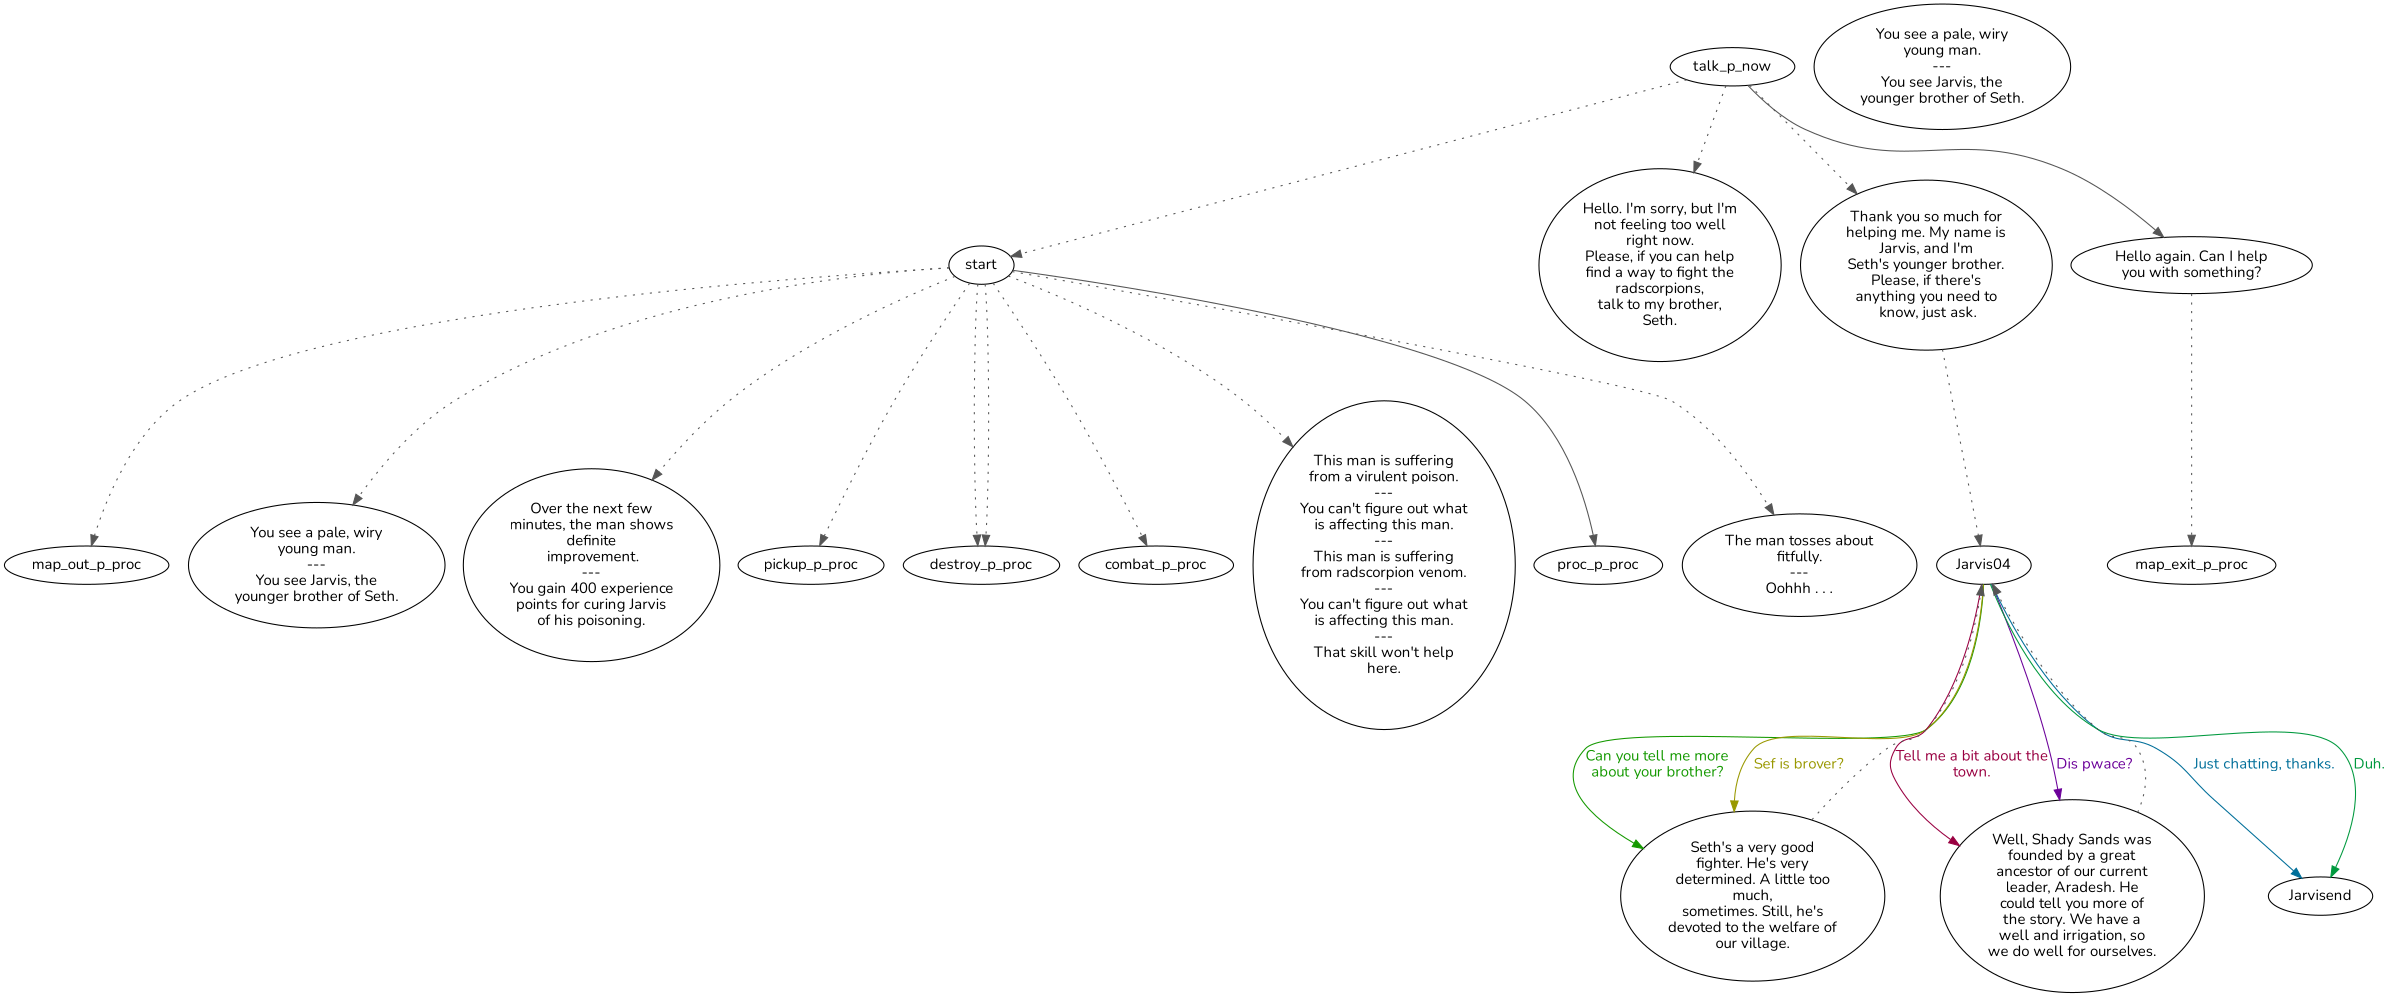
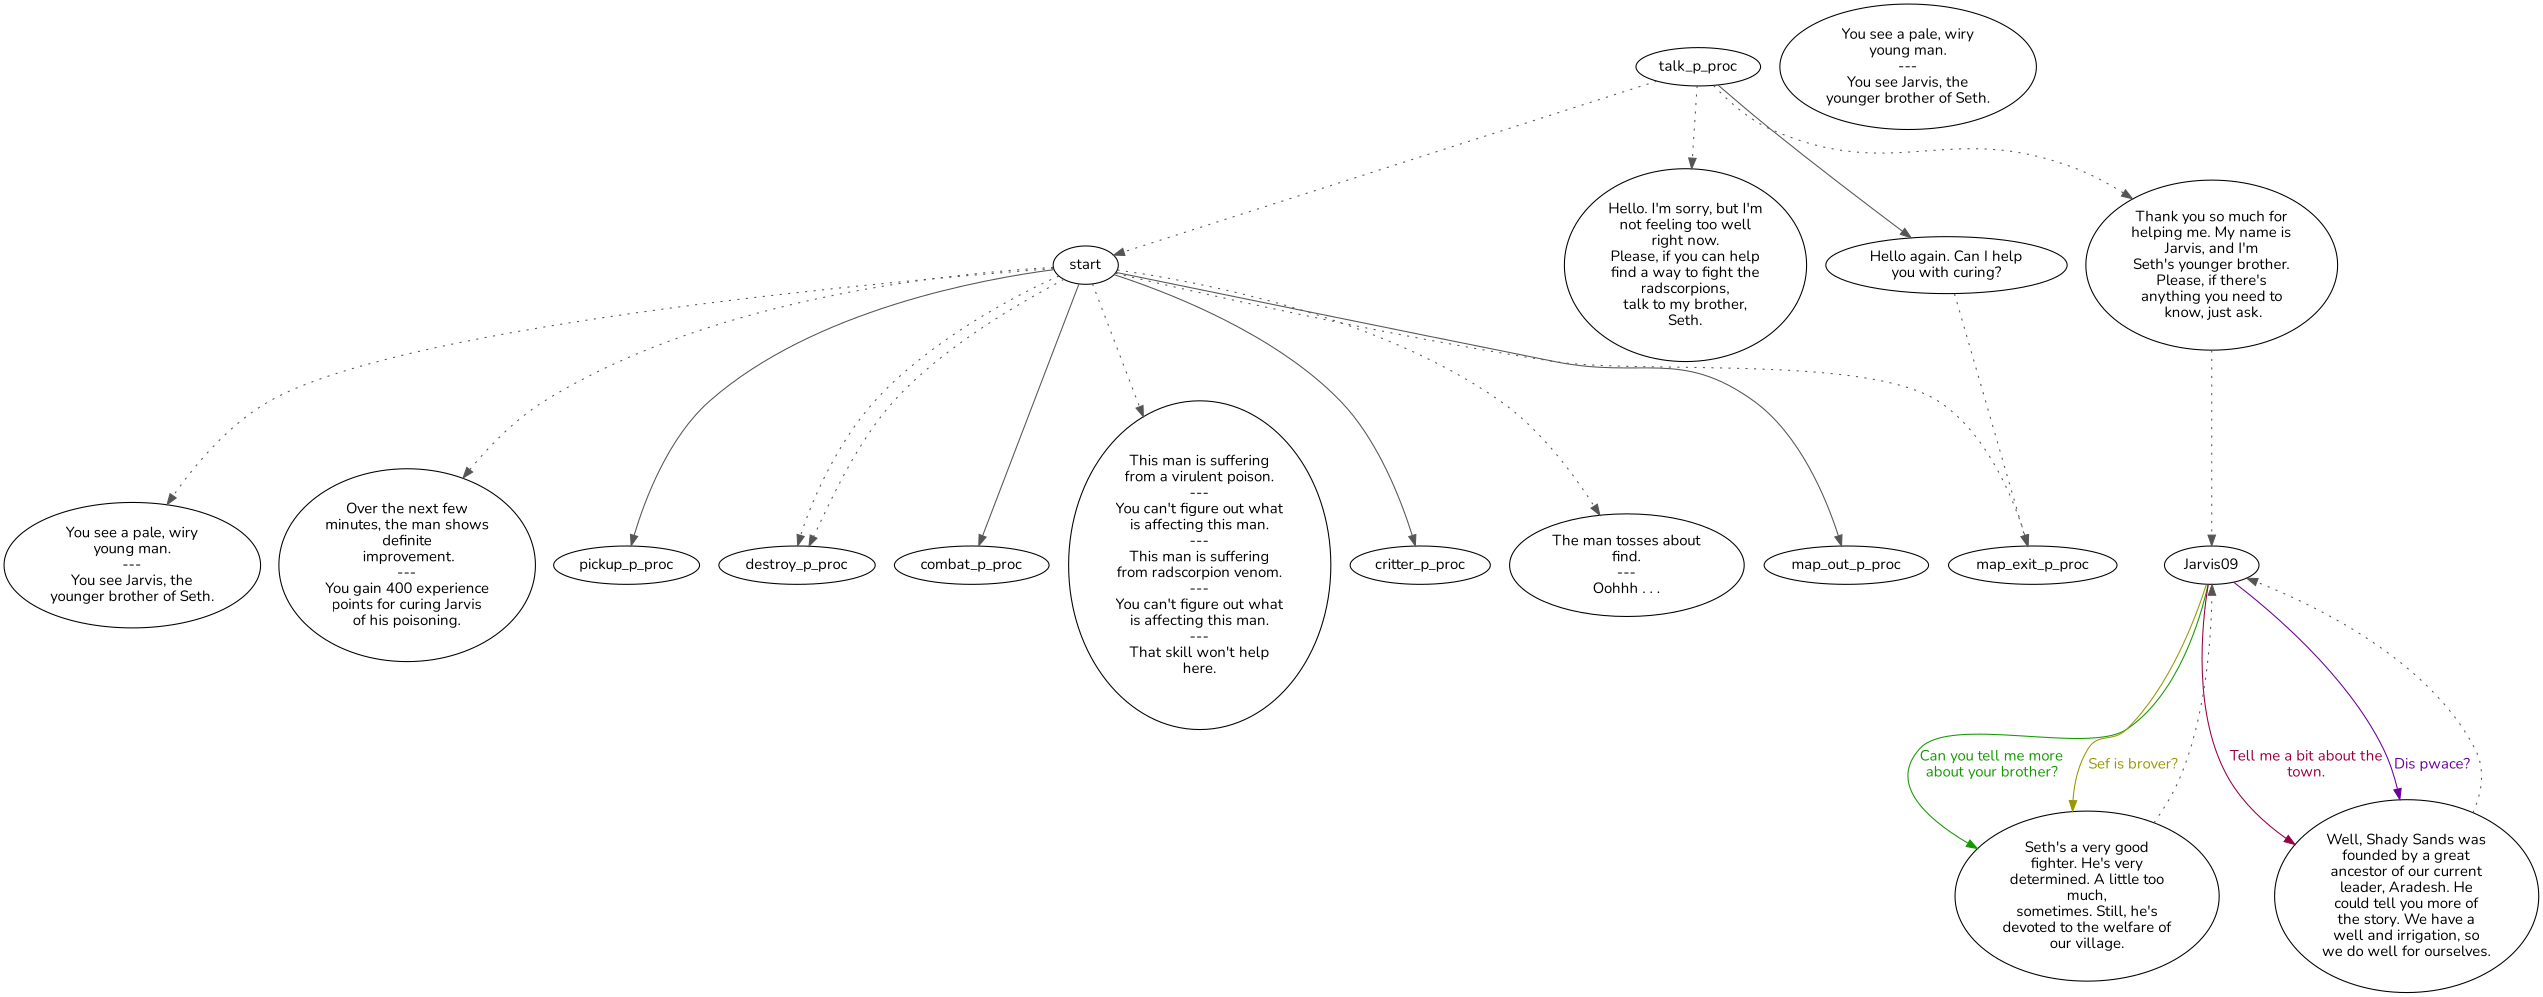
node "talk_p_now": label "talk_p_now" -> "talk_p_proc"
node "Hello again. Can I help you with something?": label "Hello again. Can I help you with something?" -> "Hello again. Can I help you with curing?"
edge "start" -> "map_out_p_proc": style dotted -> solid
edge "start" -> "map_exit_p_proc": added
edge "start" -> "pickup_p_proc": style dotted -> solid
edge "start" -> "combat_p_proc": style dotted -> solid
node "proc_p_proc": label "proc_p_proc" -> "critter_p_proc"
node "The man tosses about fitfully. --- Oohhh . . .": label "The man tosses about fitfully. --- Oohhh . . ." -> "The man tosses about find. --- Oohhh . . ."
node "Jarvis04": label "Jarvis04" -> "Jarvis09"
node "Jarvisend": removed
